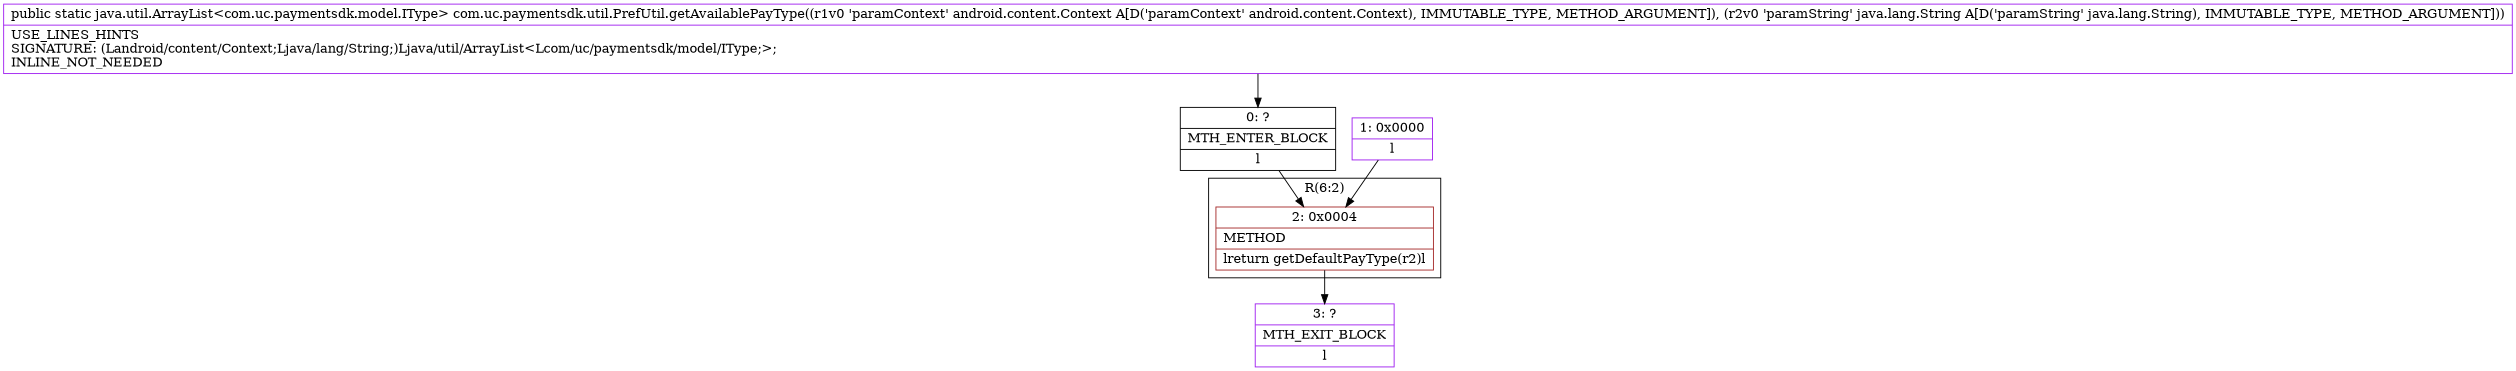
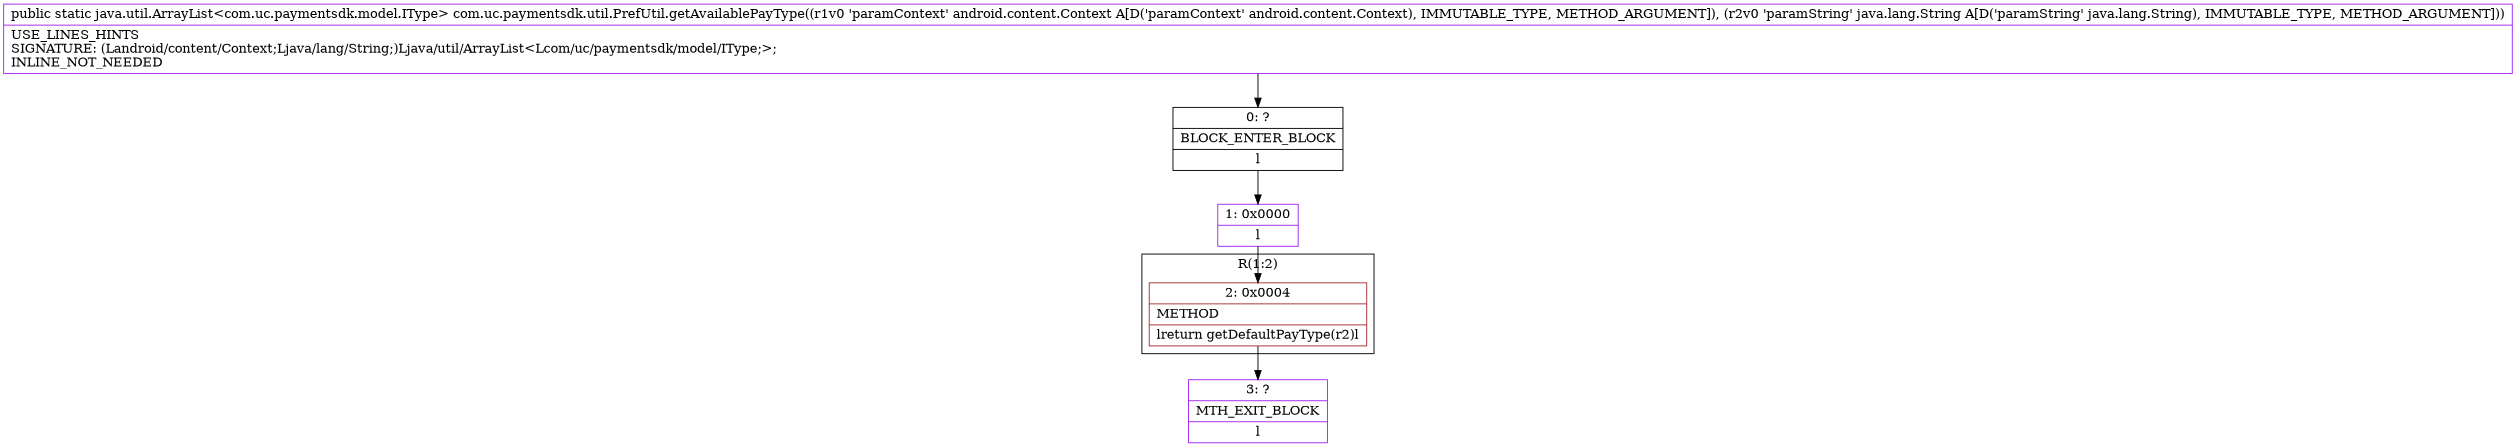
node "0: ?": text "MTH_ENTER_BLOCK" -> "BLOCK_ENTER_BLOCK"
edge "0: ?" -> "2: 0x0004": now "0: ?" -> "1: 0x0000"
cluster "R(6:2)": label "R(6:2)" -> "R(1:2)"
